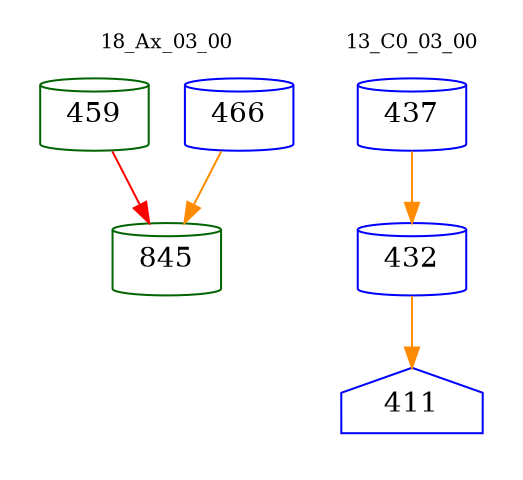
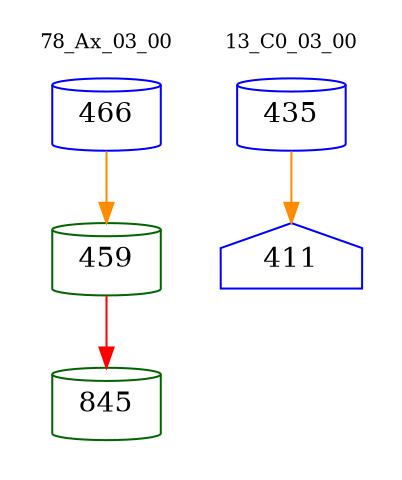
cluster "18_Ax_03_00": label "18_Ax_03_00" -> "78_Ax_03_00"
node "437": removed
edge "466" -> "845": now "466" -> "459"
node "432": label "432" -> "435"
